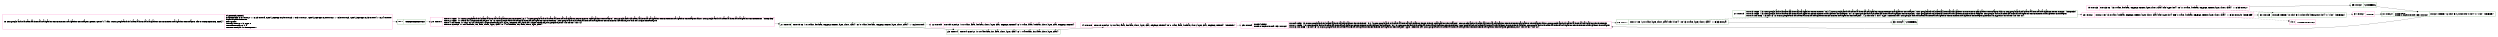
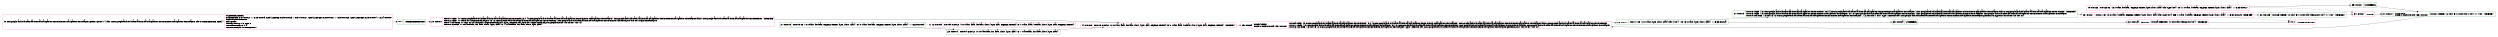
edge "29: 0x0023" -> "30: 0x0025": now "29: 0x0023" -> "34: 0x0027"
node "32: 0x002a": added
edge "20: 0x0000" -> "21: 0x0009": now "20: 0x0000" -> "24: 0x000e"
